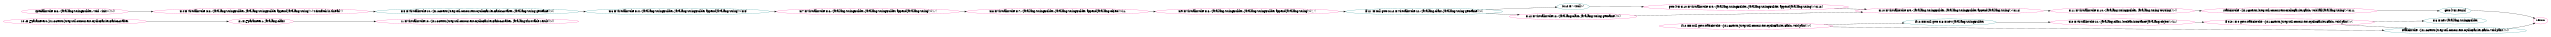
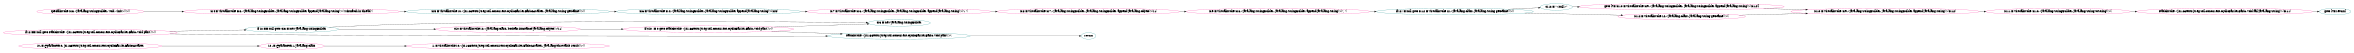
edge "goto [?= return]" -> "return": removed
node "return": color deeppink -> teal
edge "if r2 == null goto $r3 = new java.lang.StringBuilder" -> "$r3 = new java.lang.StringBuilder": added
